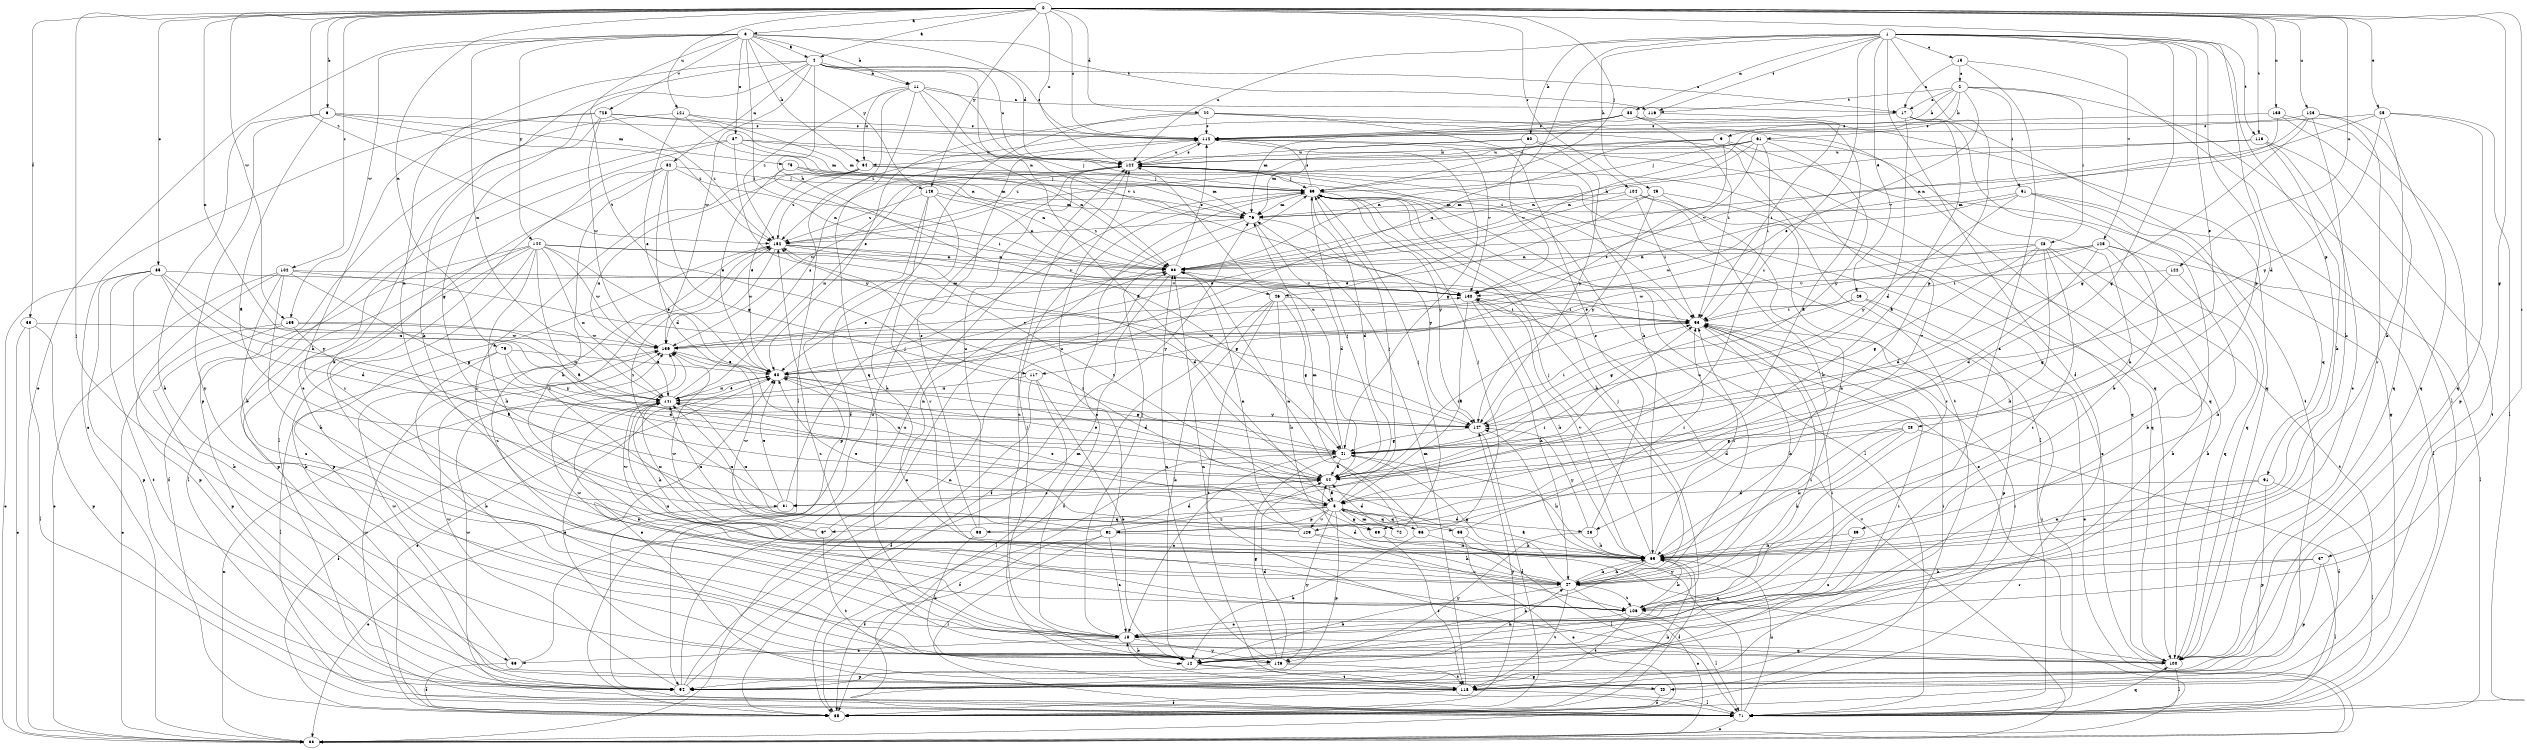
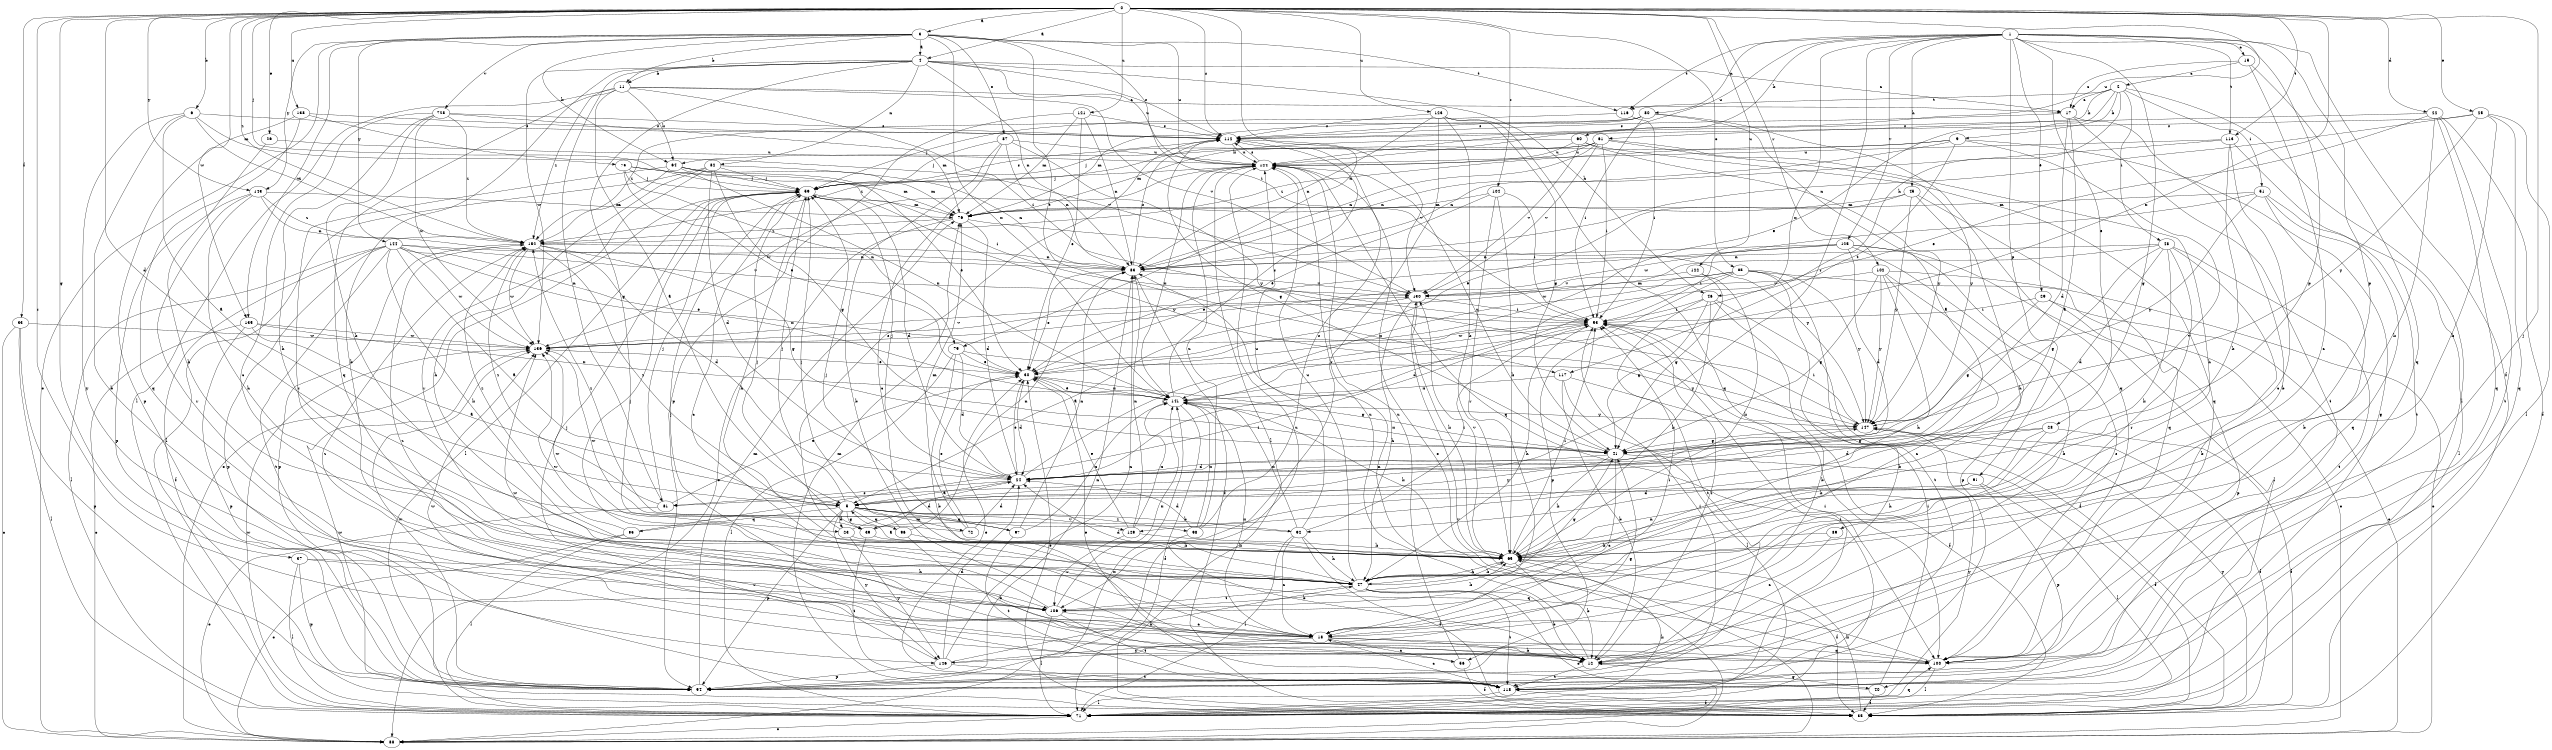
edge "3" -> "124": label "d" -> "u"
node "26": added
edge "75" -> "83": now "75" -> "79"
edge "728" -> "88": now "728" -> "18"
edge "5" -> "152": reversed
edge "125" -> "100": label "q" -> "s"
edge "144" -> "118": label "k" -> "t"
edge "41" -> "24": label "a" -> "d"
edge "39" -> "24": added, label "d"
edge "5" -> "92": label "p" -> "b"
